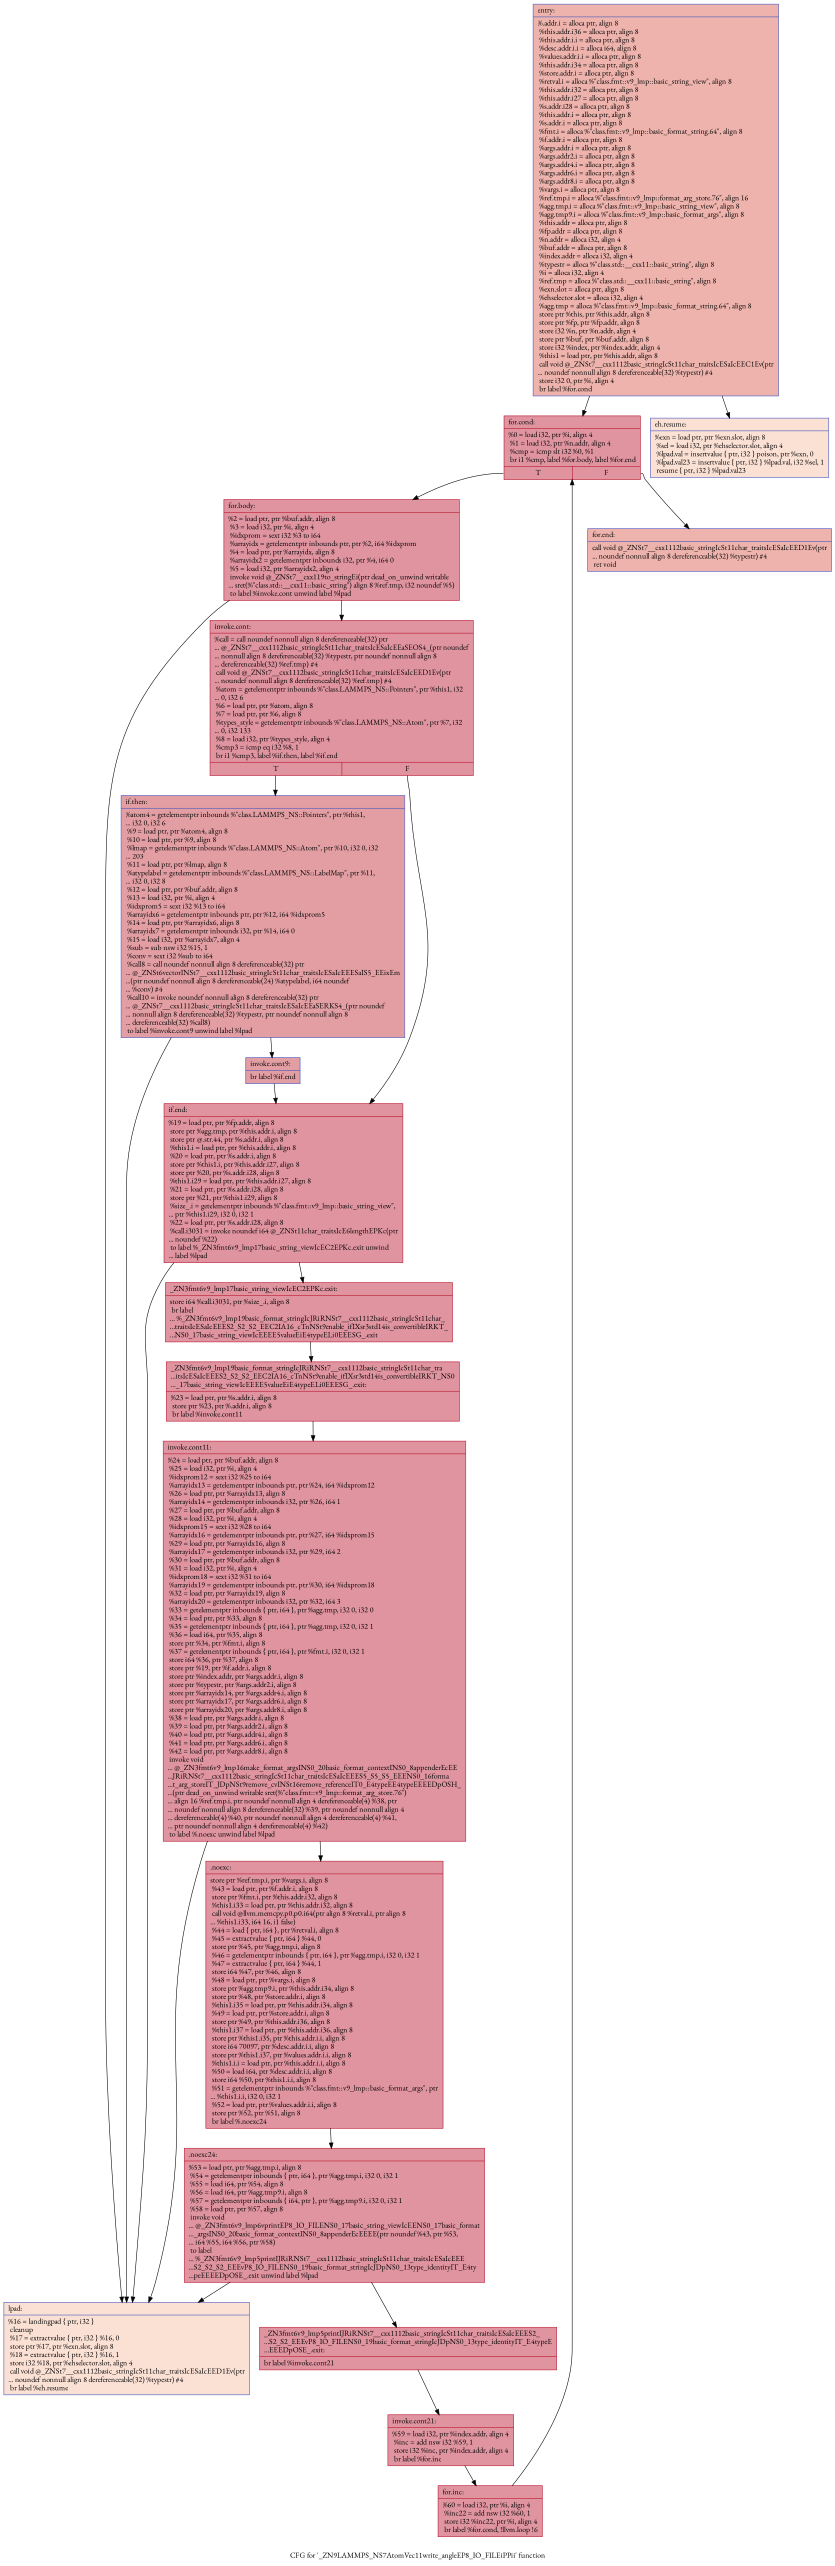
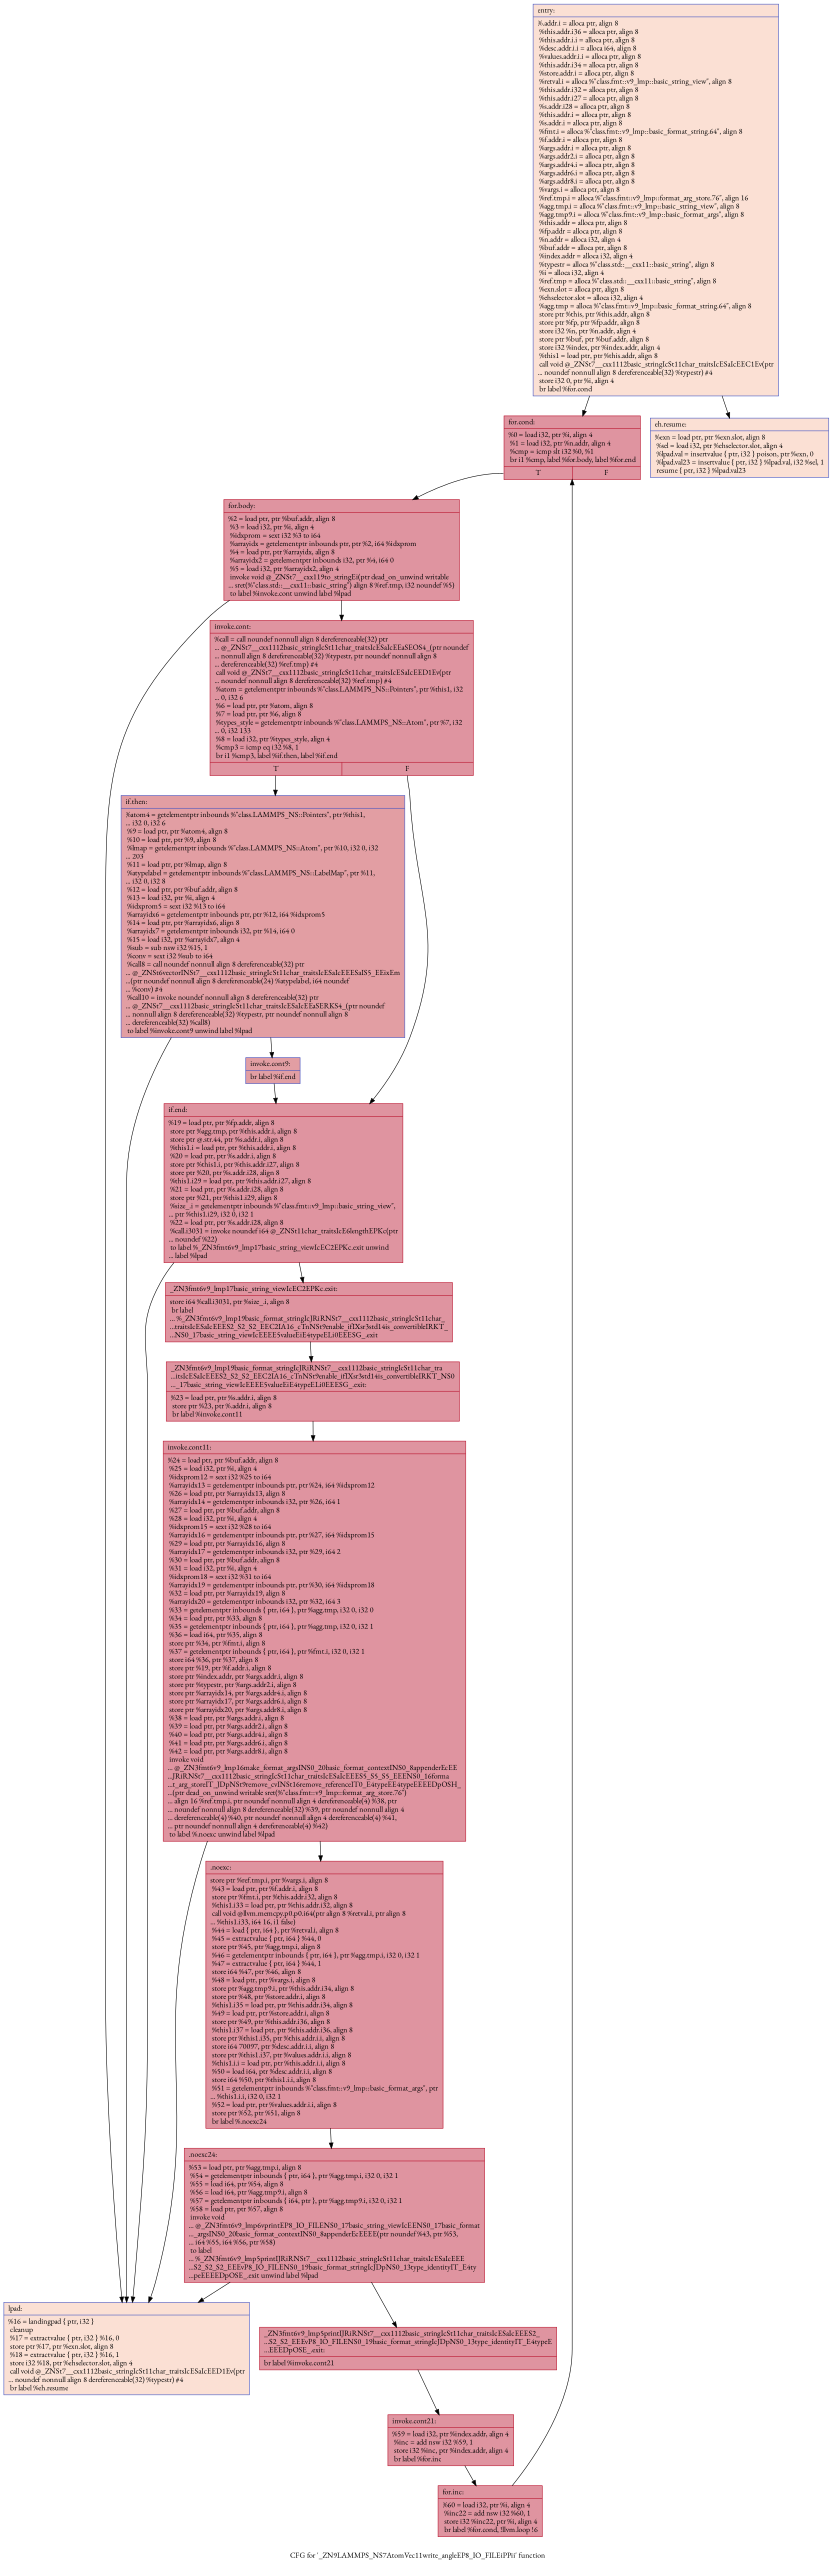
node "entry:": fillcolor #d6524470 -> #f7b99e70
node "for.end:": removed
